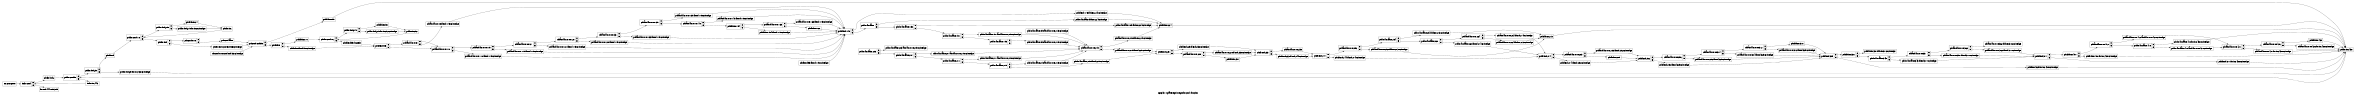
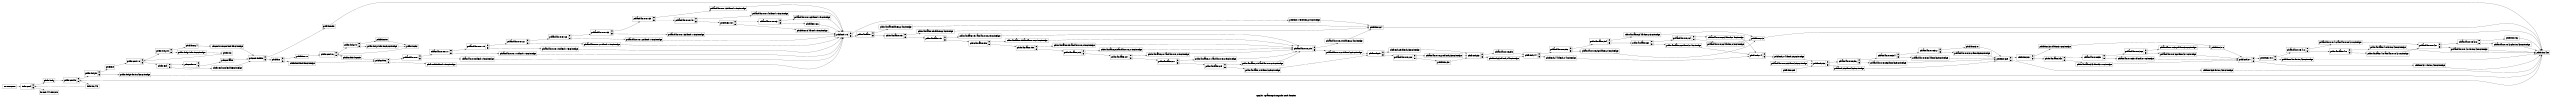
edge "pd_if.then.24" -> "pd_for.inc": now "pd_if.then.24" -> "pd_cond.true.cond.end.55_crit_edge"
edge "pd_if.end.95" -> "pd_land.lhs.true.110": now "pd_if.end.95" -> "pd_if.end.95.if.end.175_crit_edge"
node "pd_lor.lhs.false.199": added
node "pd_if.then.376": added
node "pd_land.lhs.true.283": removed
